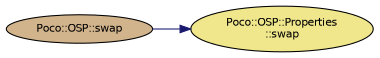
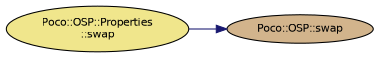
edge "Poco::OSP::swap" -> "Poco::OSP::Properties ::swap": reversed
